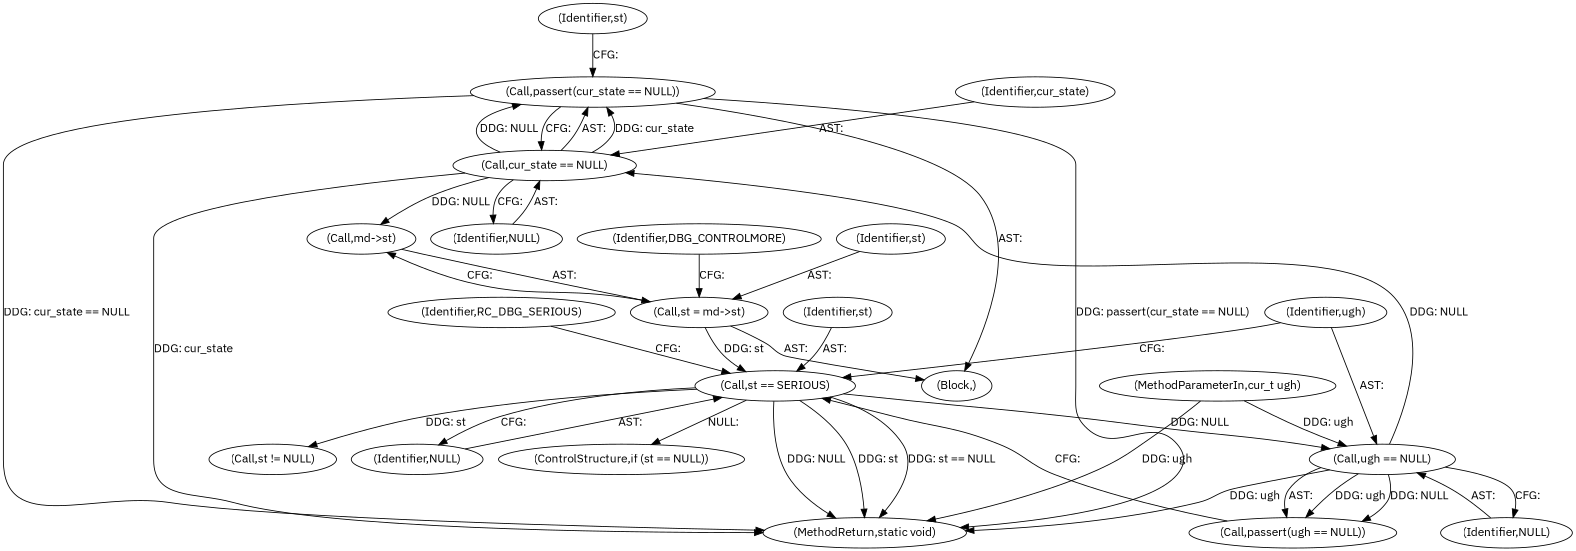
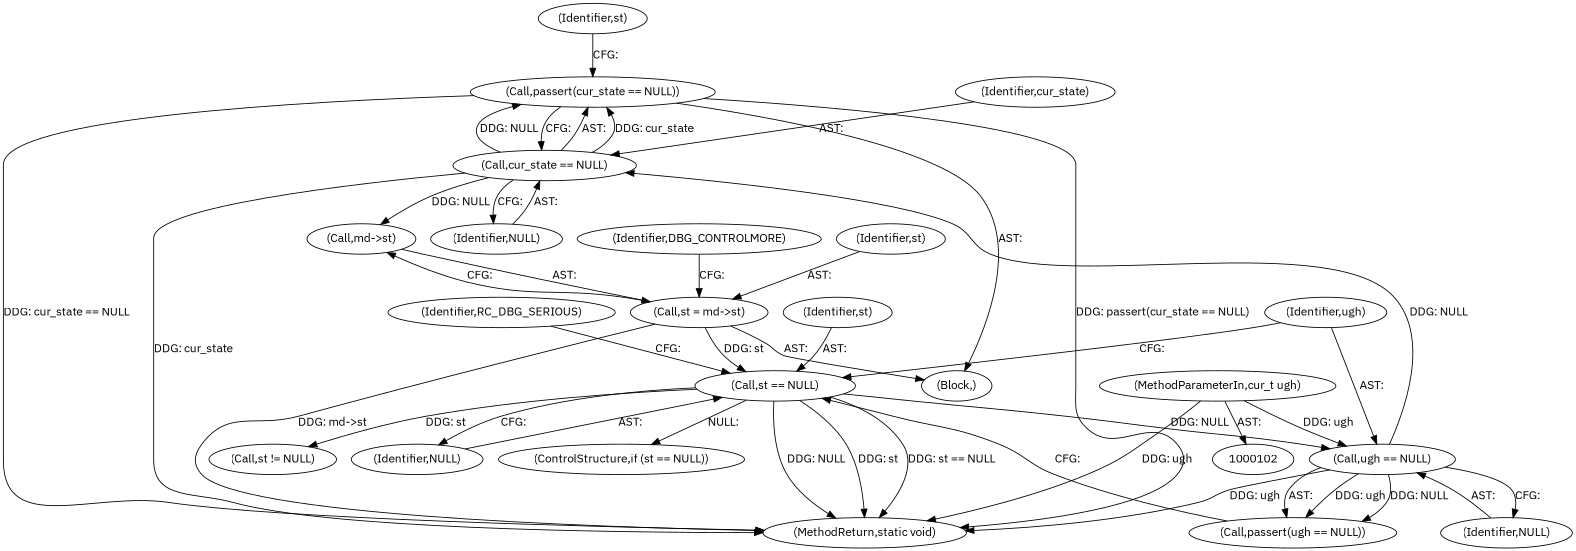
node "(Call,st == SERIOUS)": label "(Call,st == SERIOUS)" -> "(Call,st == NULL)"
node "1000102": added
edge "(Call,st = md->st)" -> "(MethodReturn,static void)": added, label "DDG: md->st"
